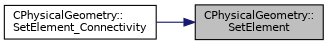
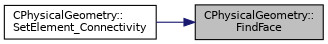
node "CPhysicalGeometry:: SetElement": label "CPhysicalGeometry:: SetElement" -> "CPhysicalGeometry:: FindFace"
